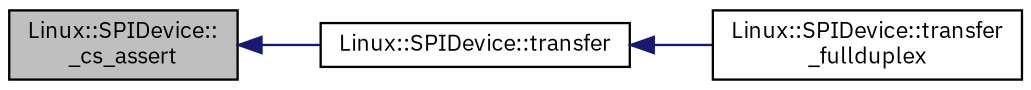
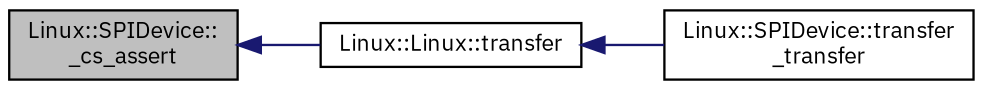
node "Linux::SPIDevice::transfer": label "Linux::SPIDevice::transfer" -> "Linux::Linux::transfer"
node "Linux::SPIDevice::transfer _fullduplex": label "Linux::SPIDevice::transfer _fullduplex" -> "Linux::SPIDevice::transfer _transfer"
